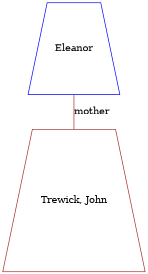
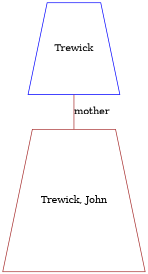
node "Eleanor": label "Eleanor" -> "Trewick"
